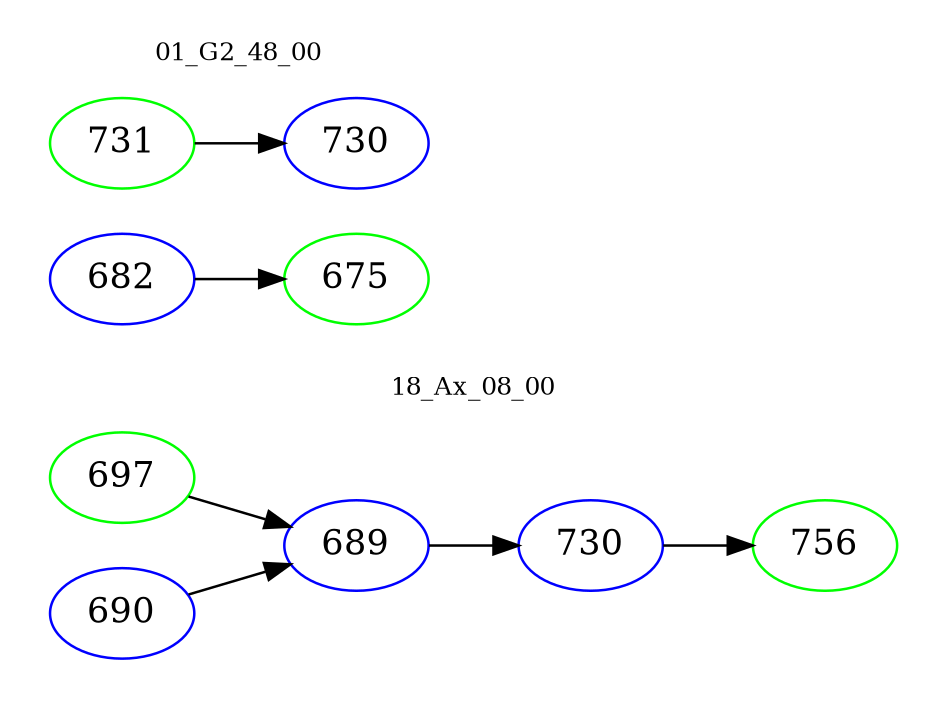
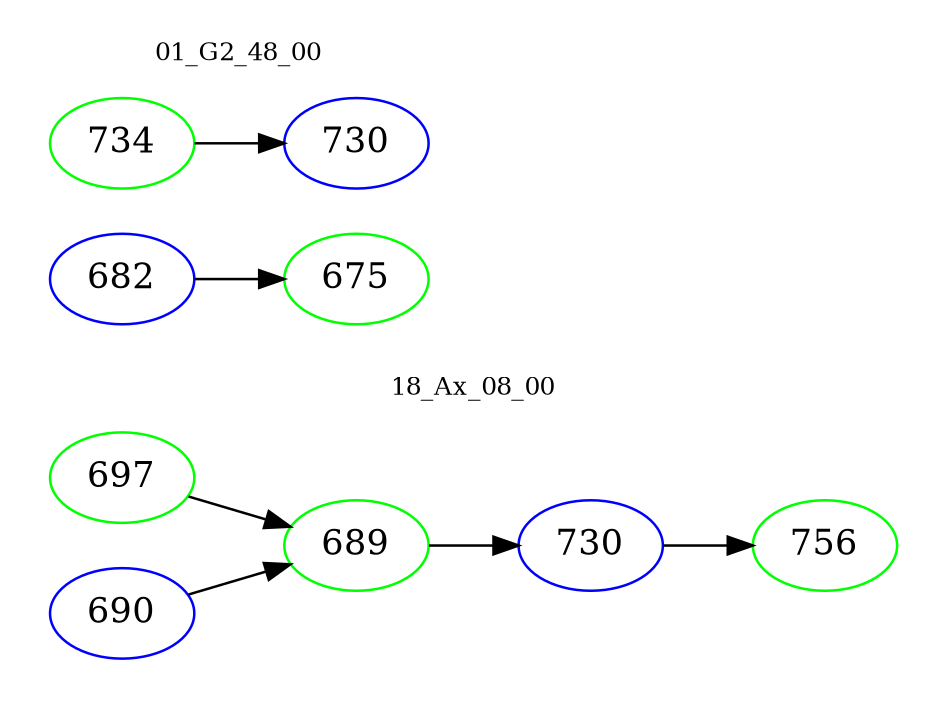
node "731": label "731" -> "734"
node "689": color blue -> green
